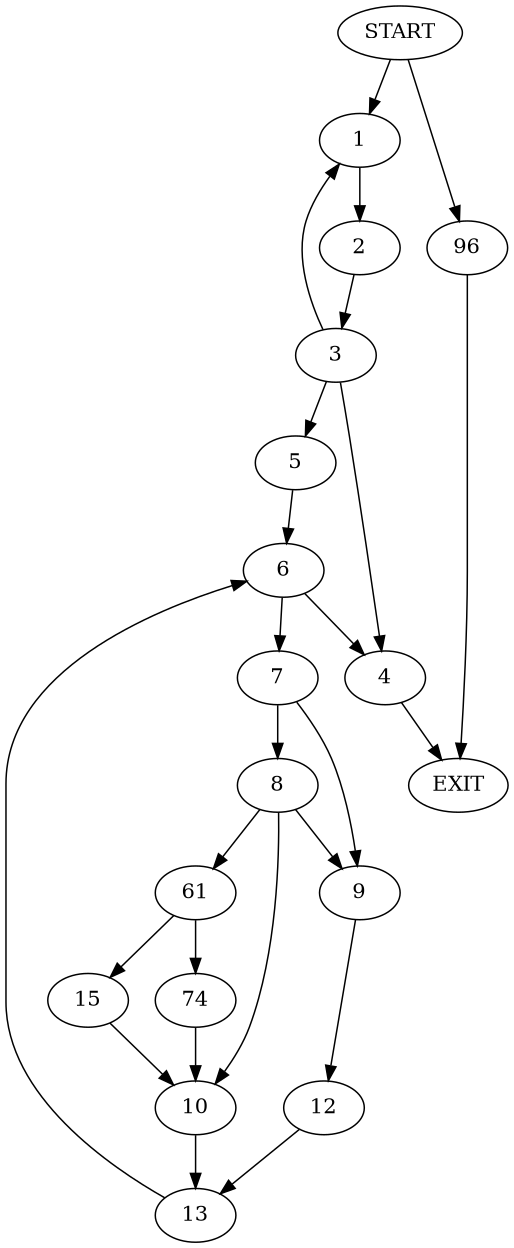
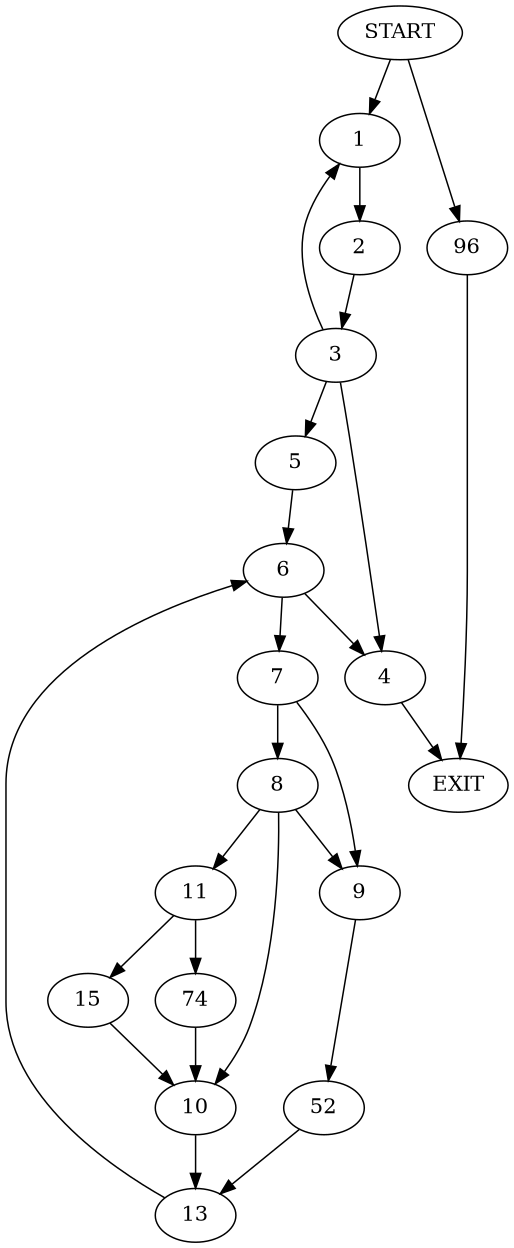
node "61": label "61" -> "11"
node "12": label "12" -> "52"
